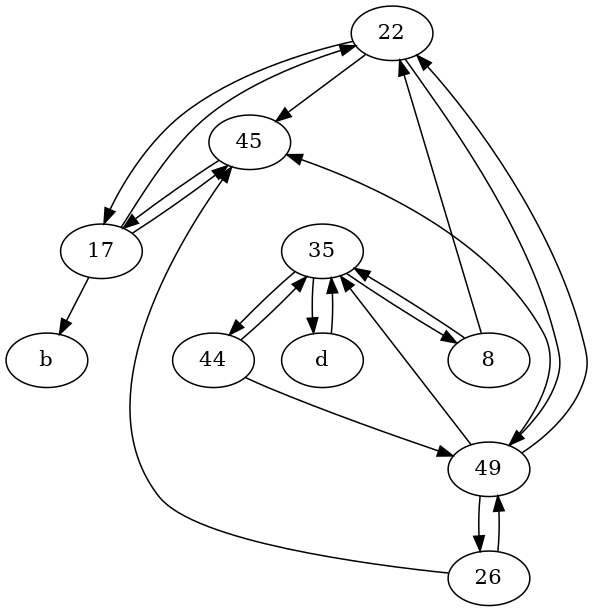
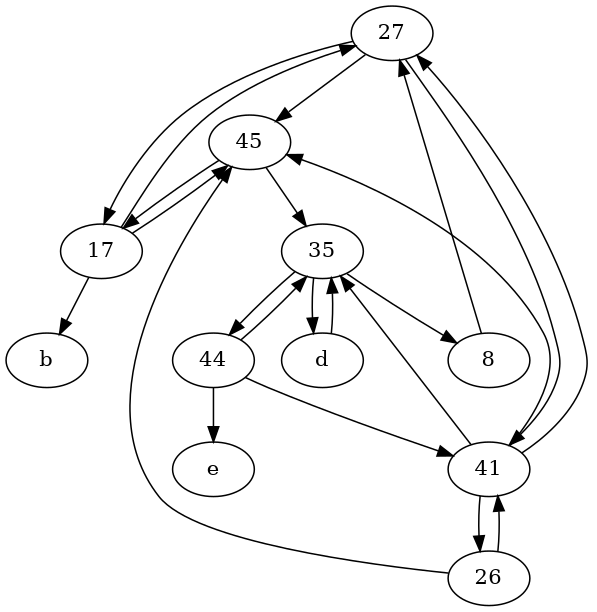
node "22": label "22" -> "27"
edge "8" -> "35": now "45" -> "35"
node "e": added
node "49": label "49" -> "41"
